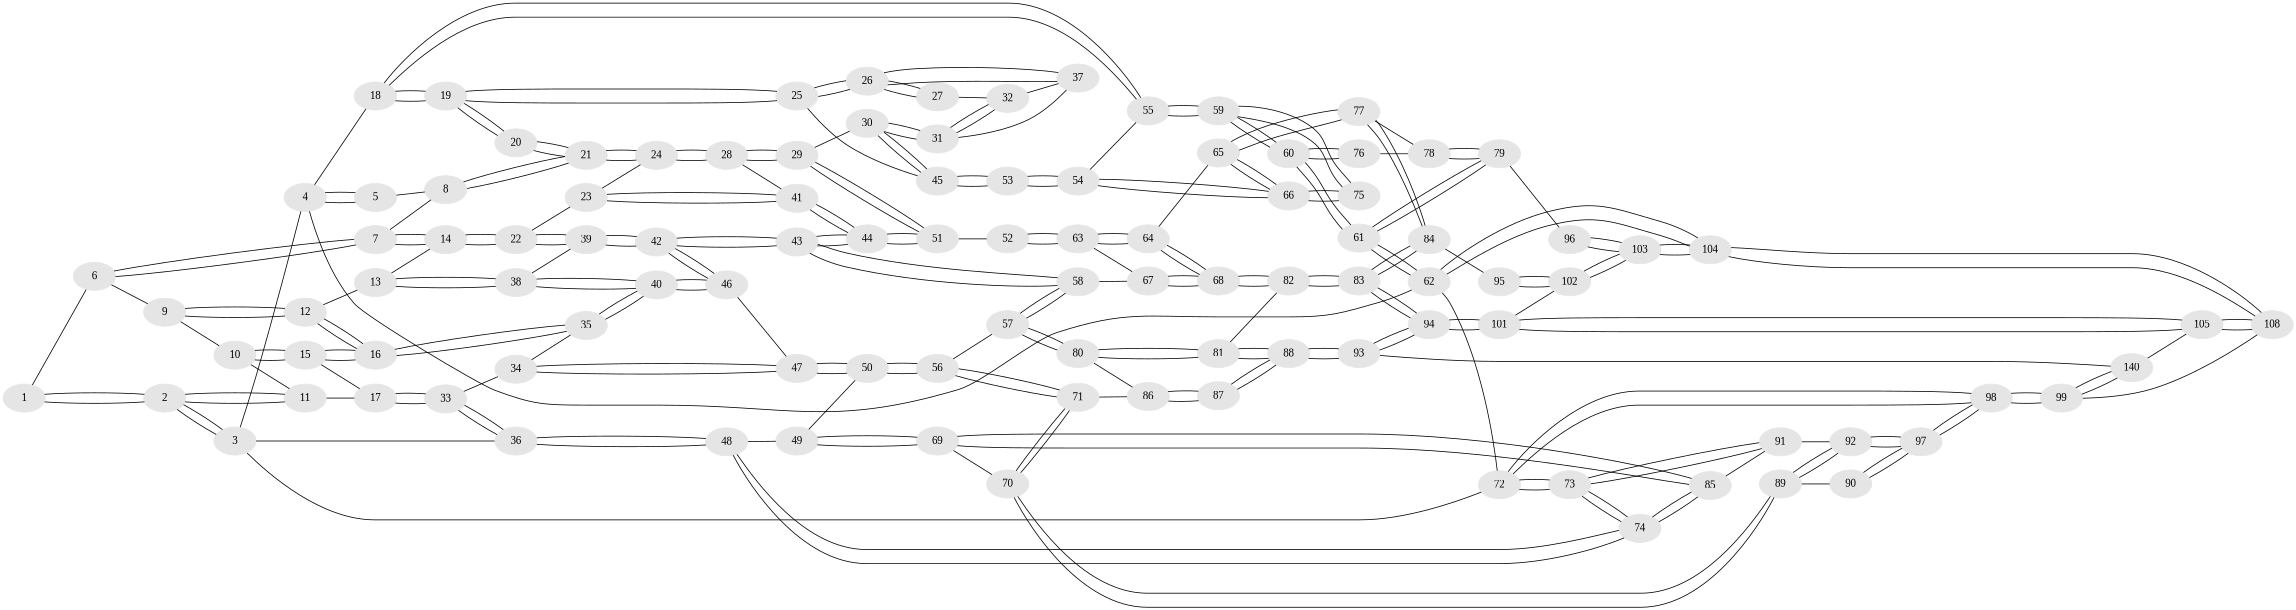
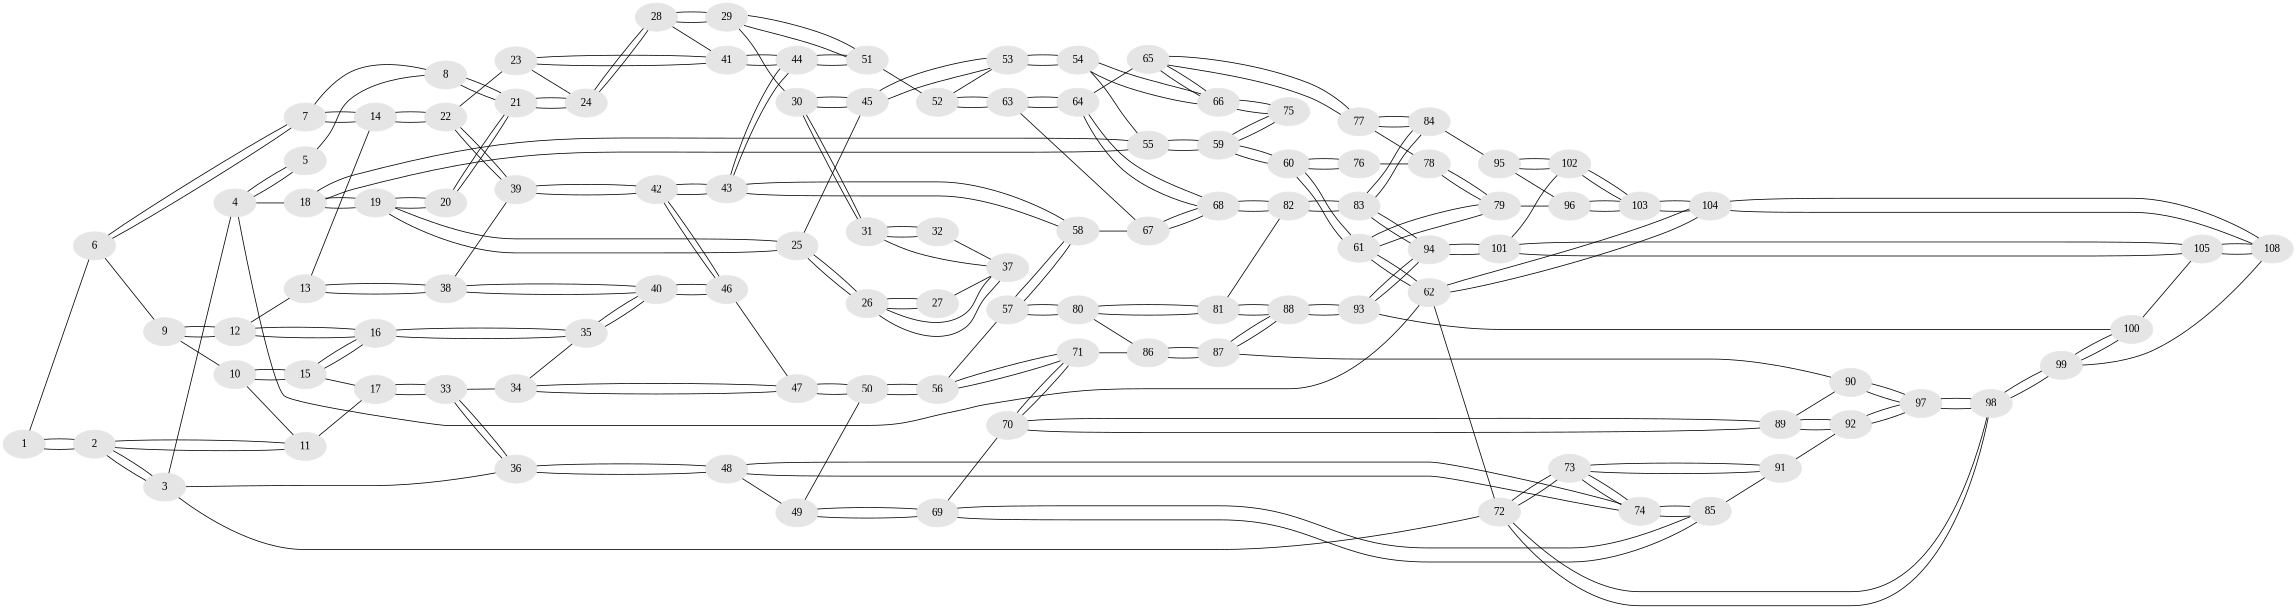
edge "53" -- "52": added
edge "27" -- "32": now "27" -- "37"
edge "95" -- "96": added
edge "87" -- "90": added
node "140": label "140" -> "100"
